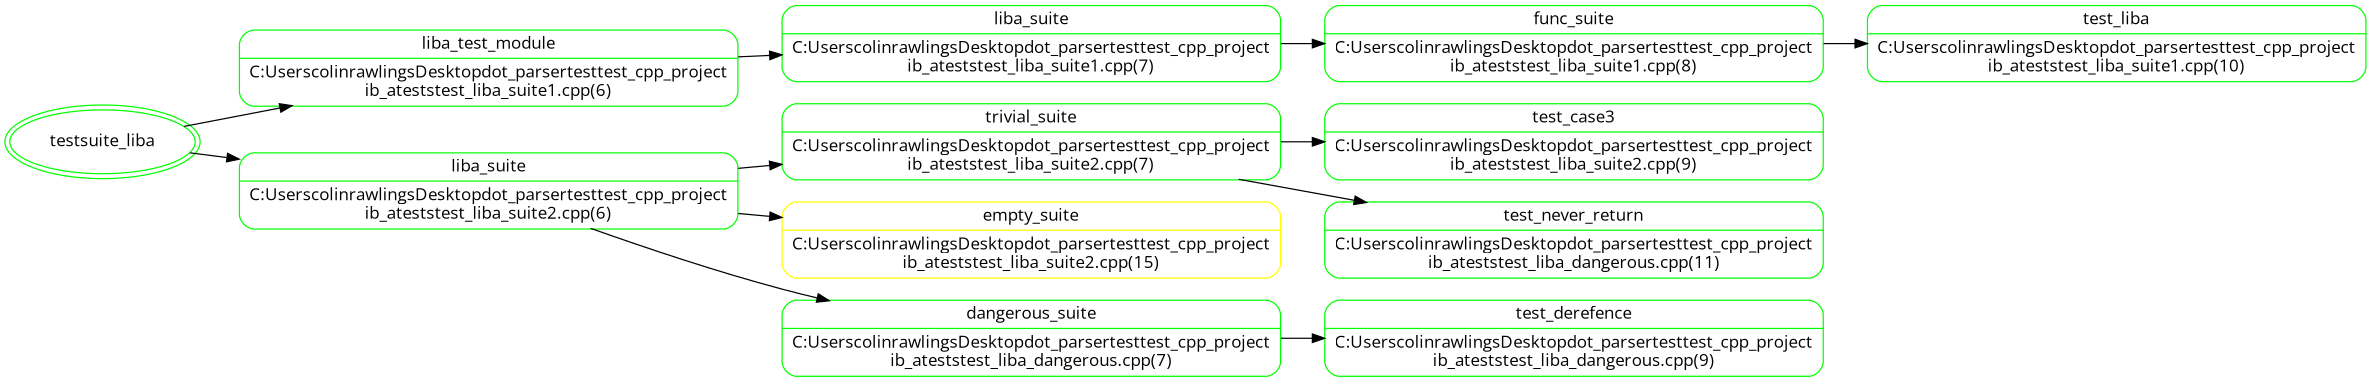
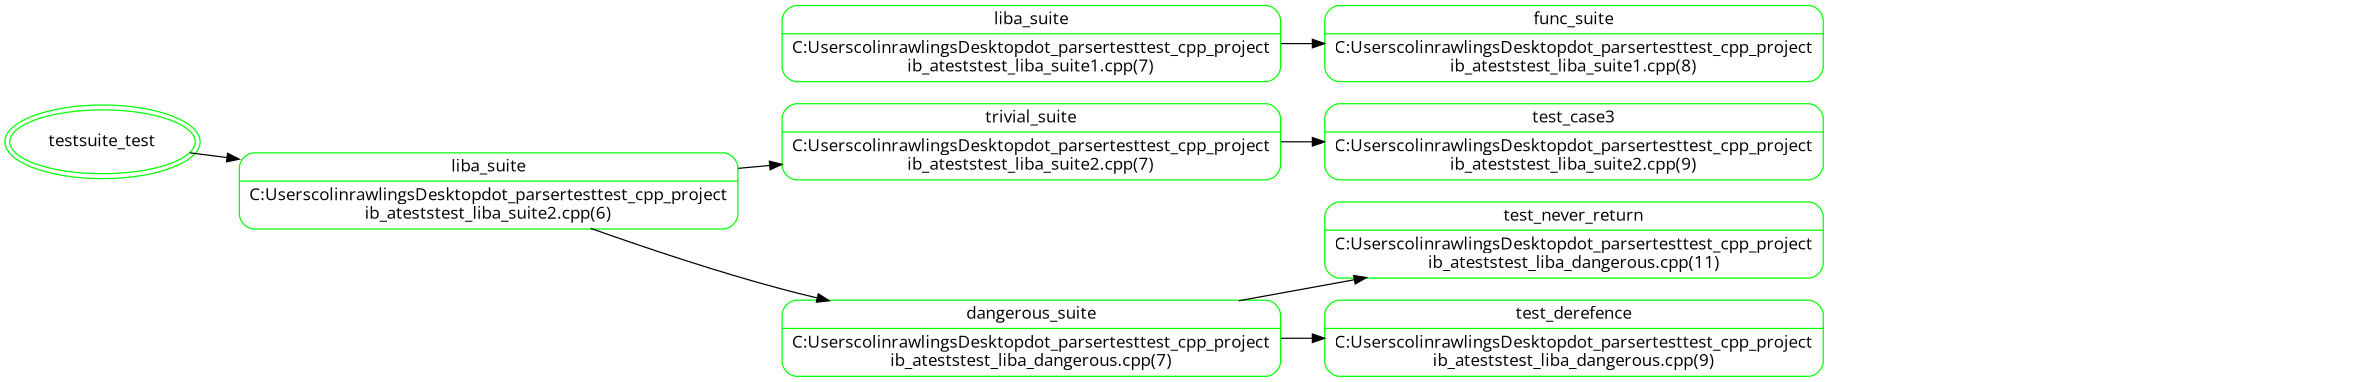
node "test_liba": removed
node "liba_test_module": removed
node "testsuite_liba": label "testsuite_liba" -> "testsuite_test"
edge "trivial_suite" -> "test_never_return": now "dangerous_suite" -> "test_never_return"
node "empty_suite": removed
